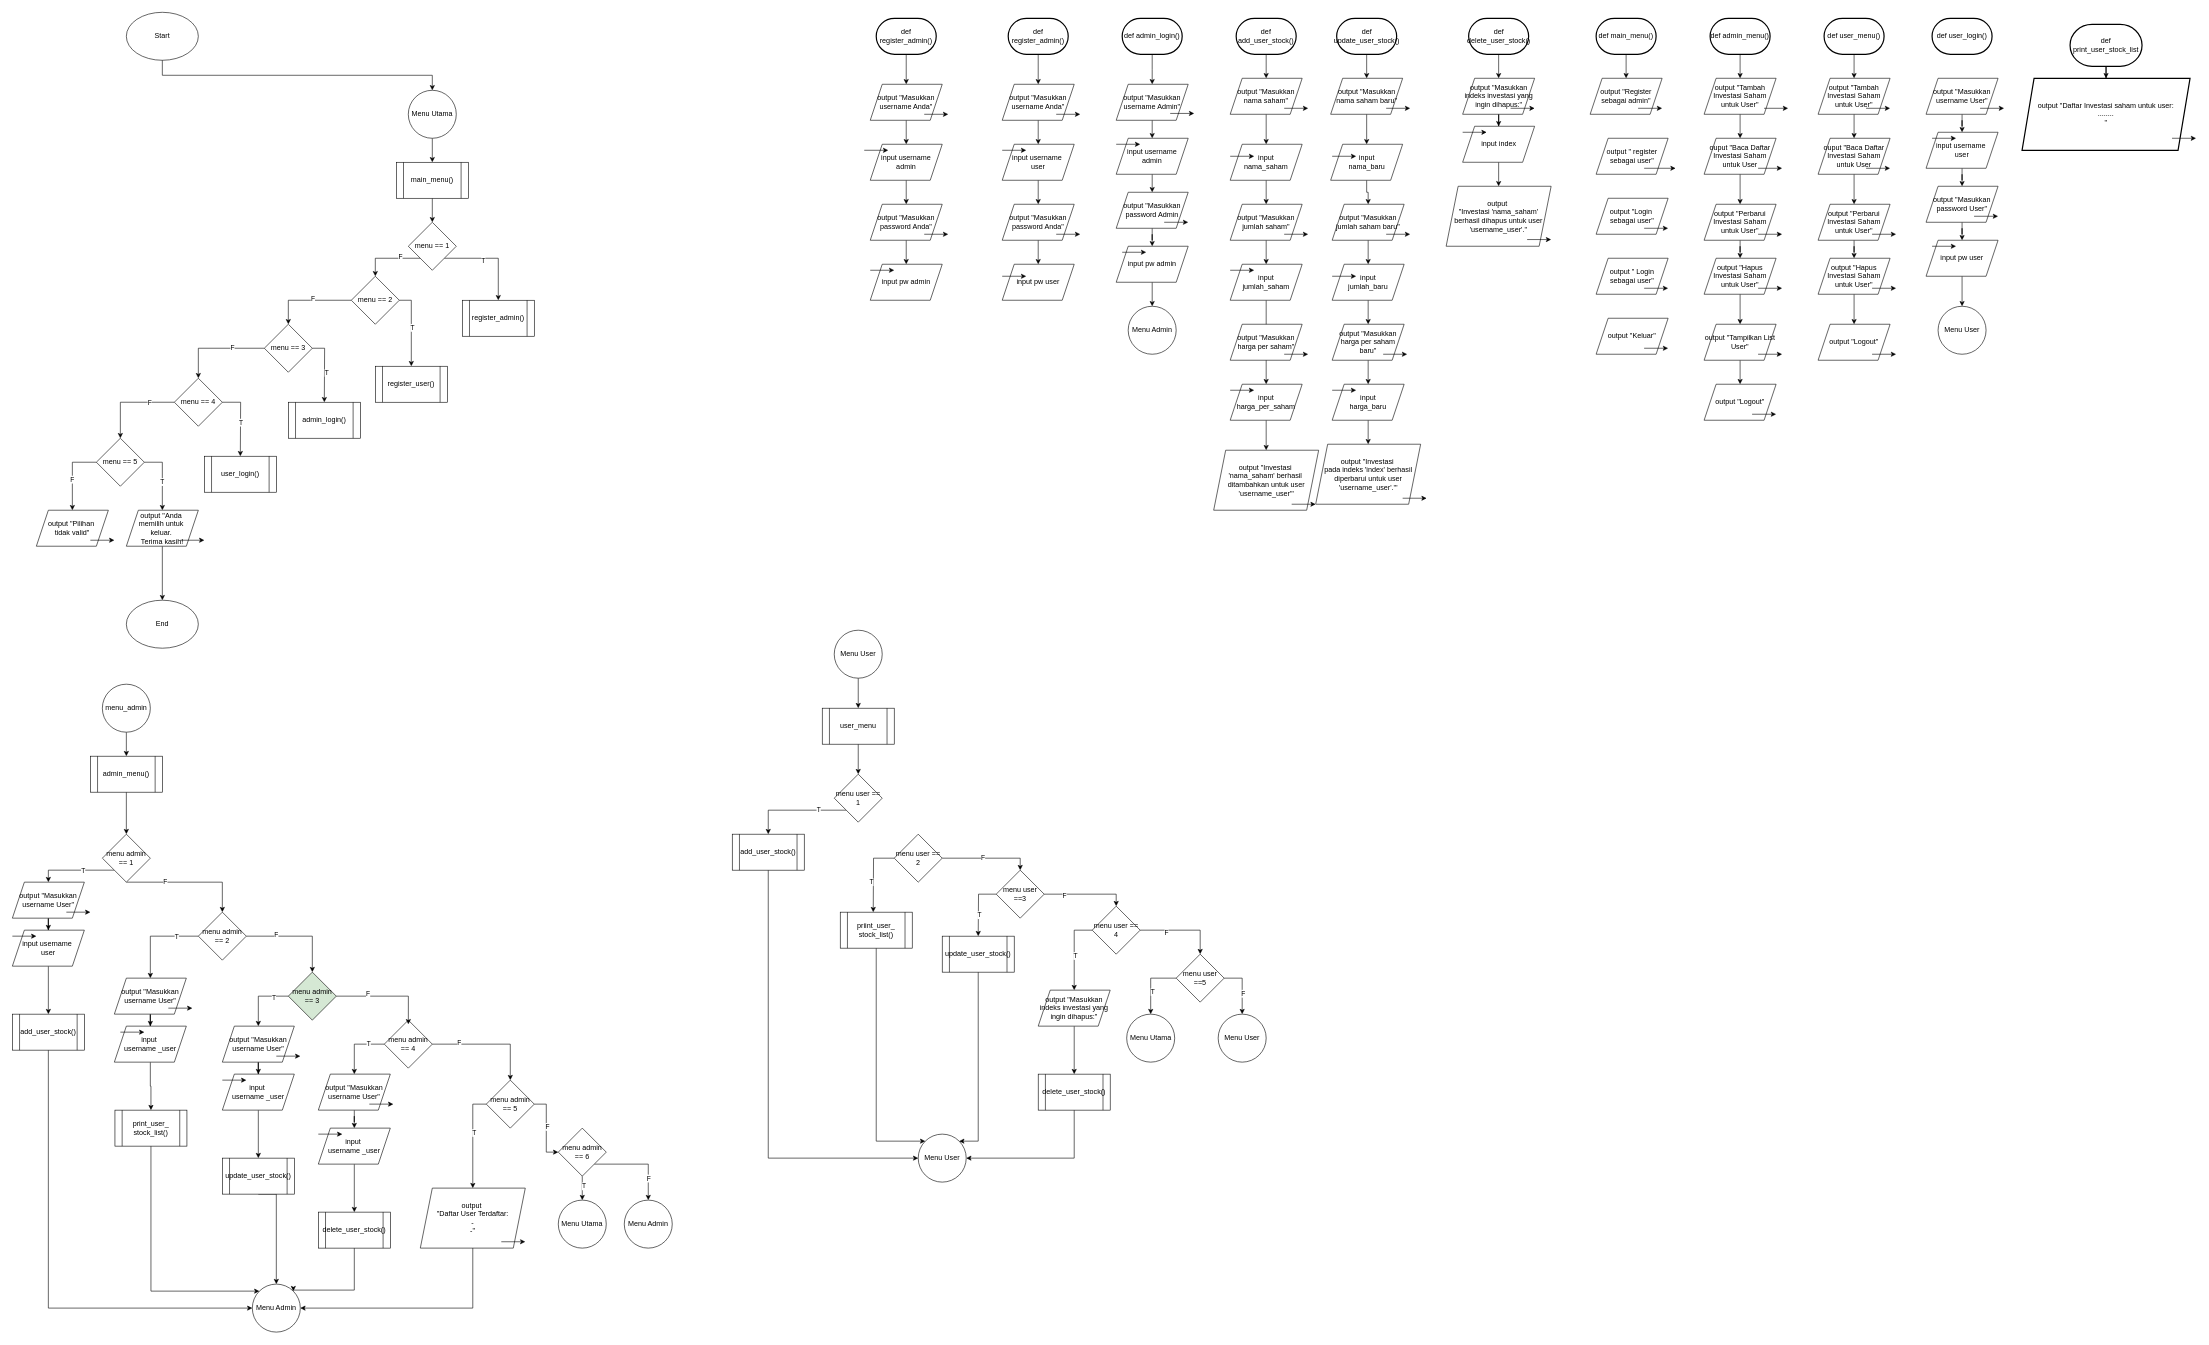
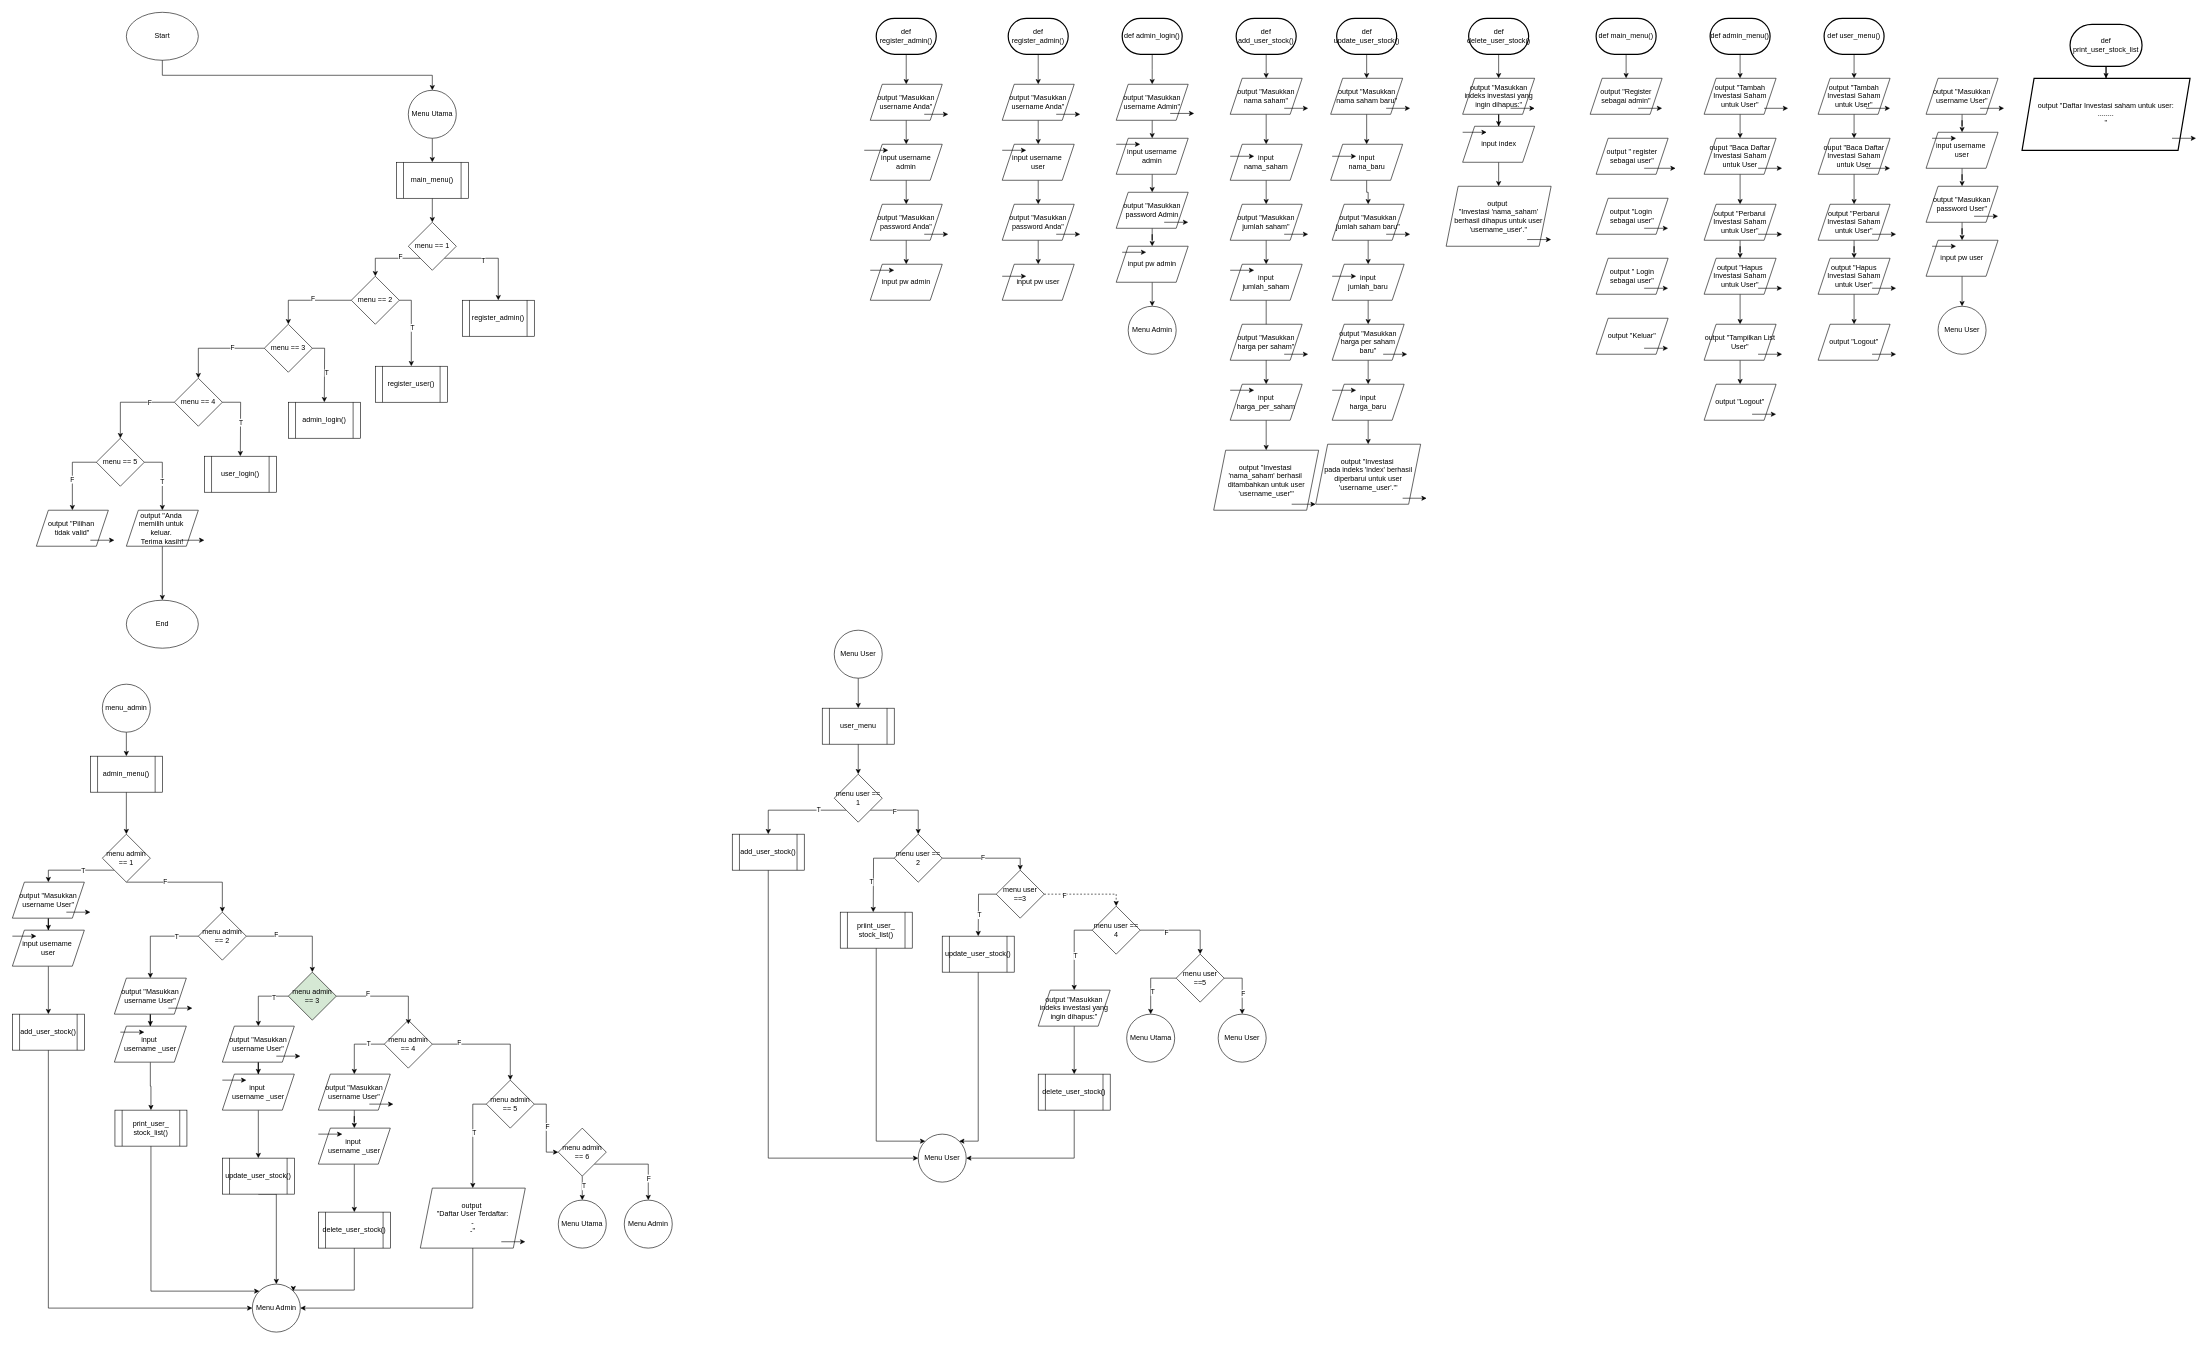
node "def user_login()": removed
edge "menu user == 1" -> "menu user == 2": added, label "F"
edge "menu user ==3" -> "menu user == 4": style solid -> dashed
